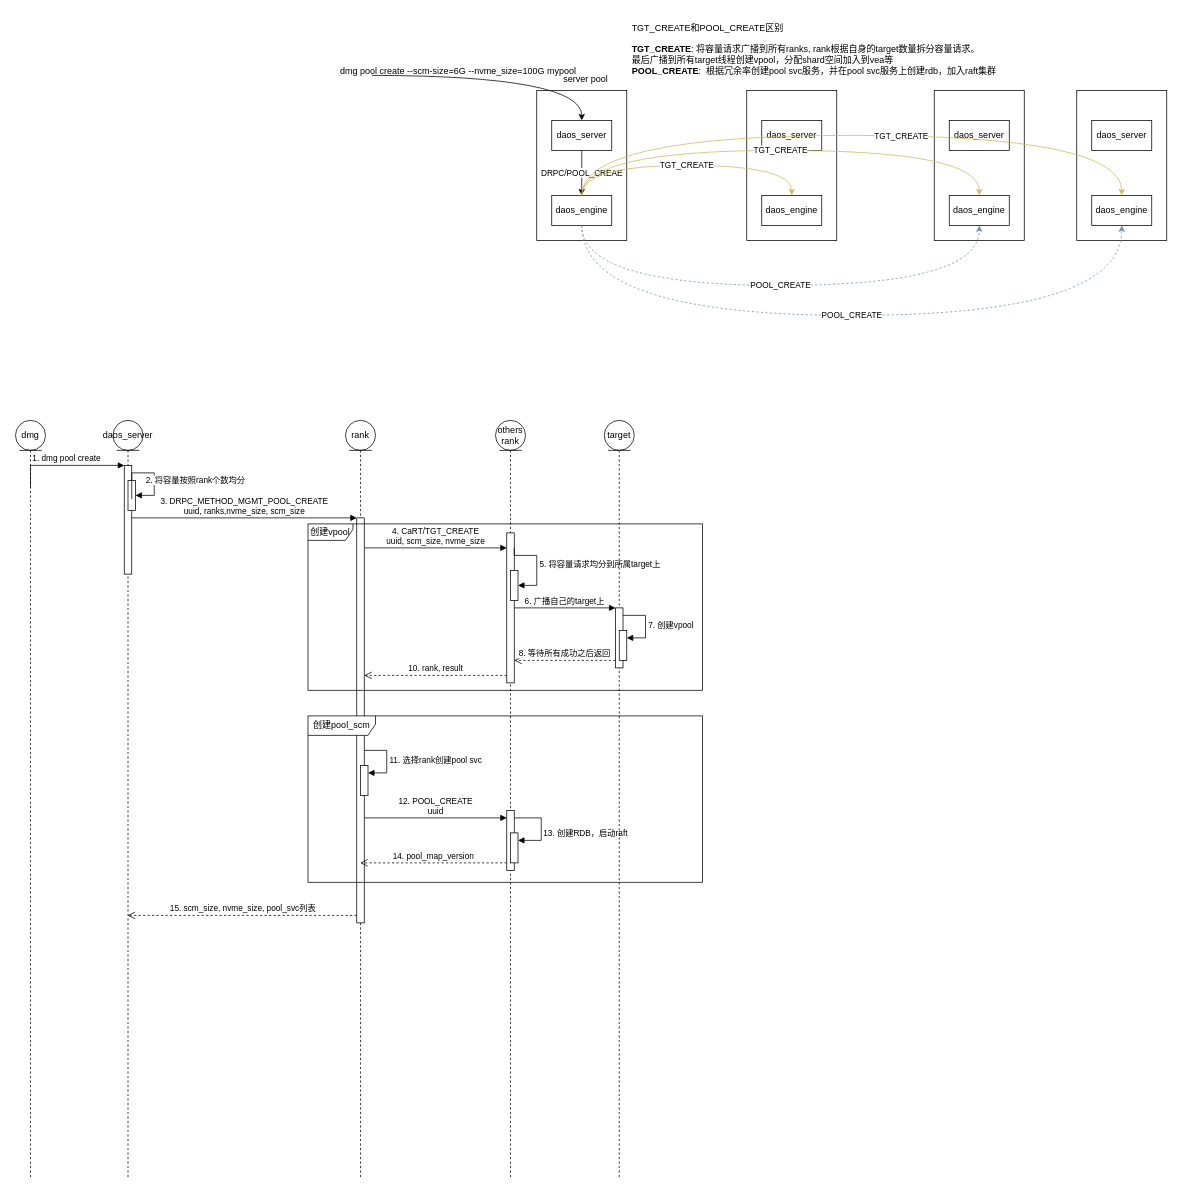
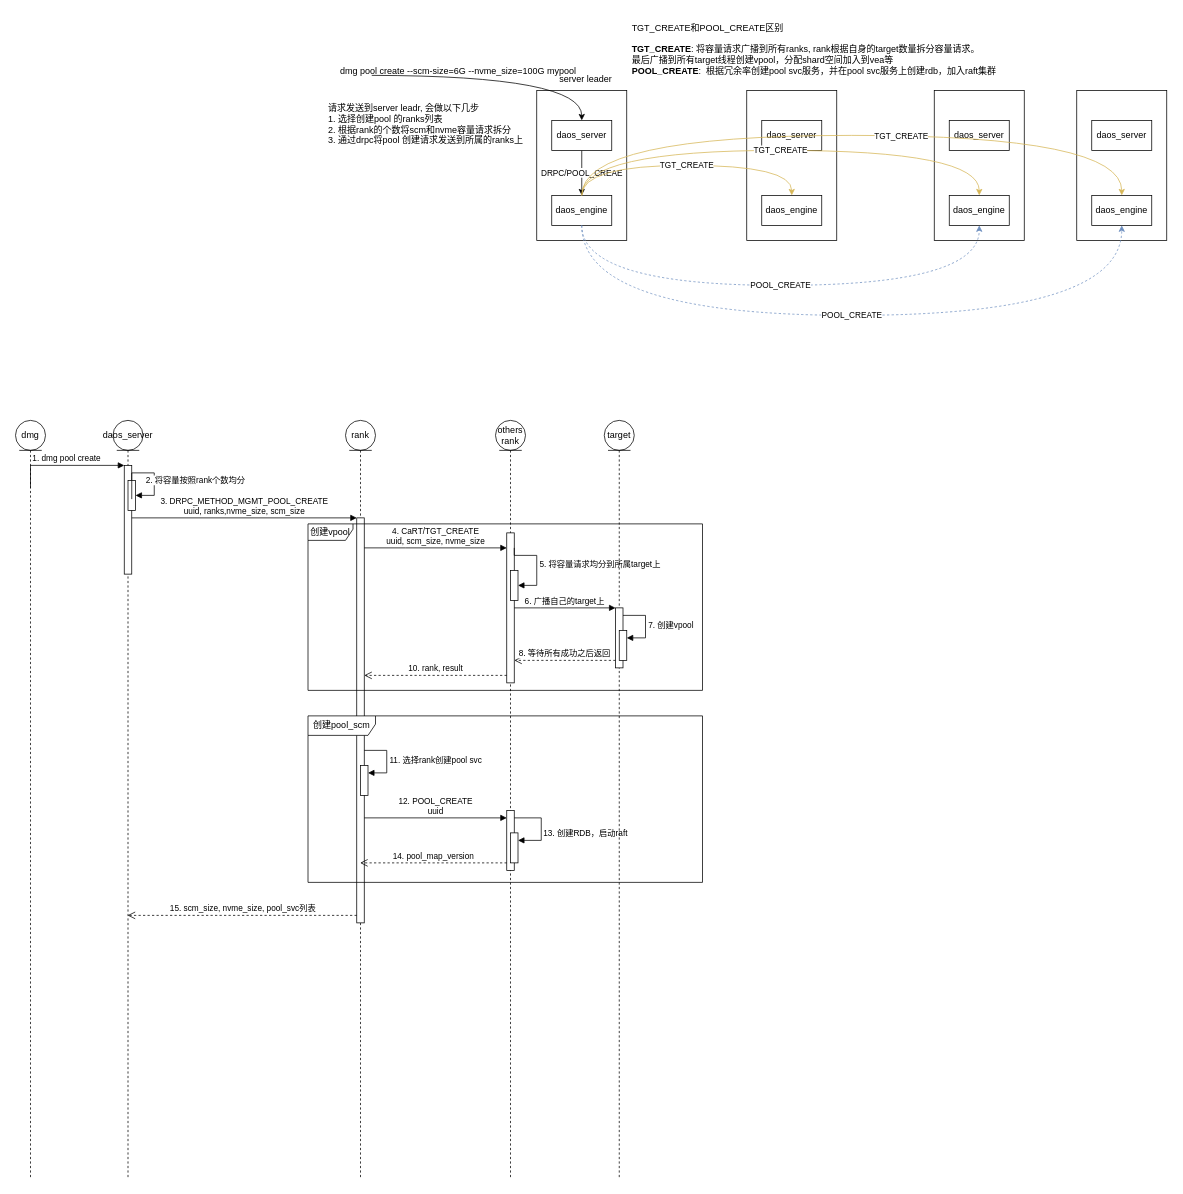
node "server pool": label "server pool" -> "server leader"
node "请求发送到server leadr, 会做以下几步 1. 选择创建pool 的ranks列表 2. 根据rank的个数将scm和nvme容量请求拆分 3. 通过drpc将pool 创建请求发送到所属的ranks上": added
